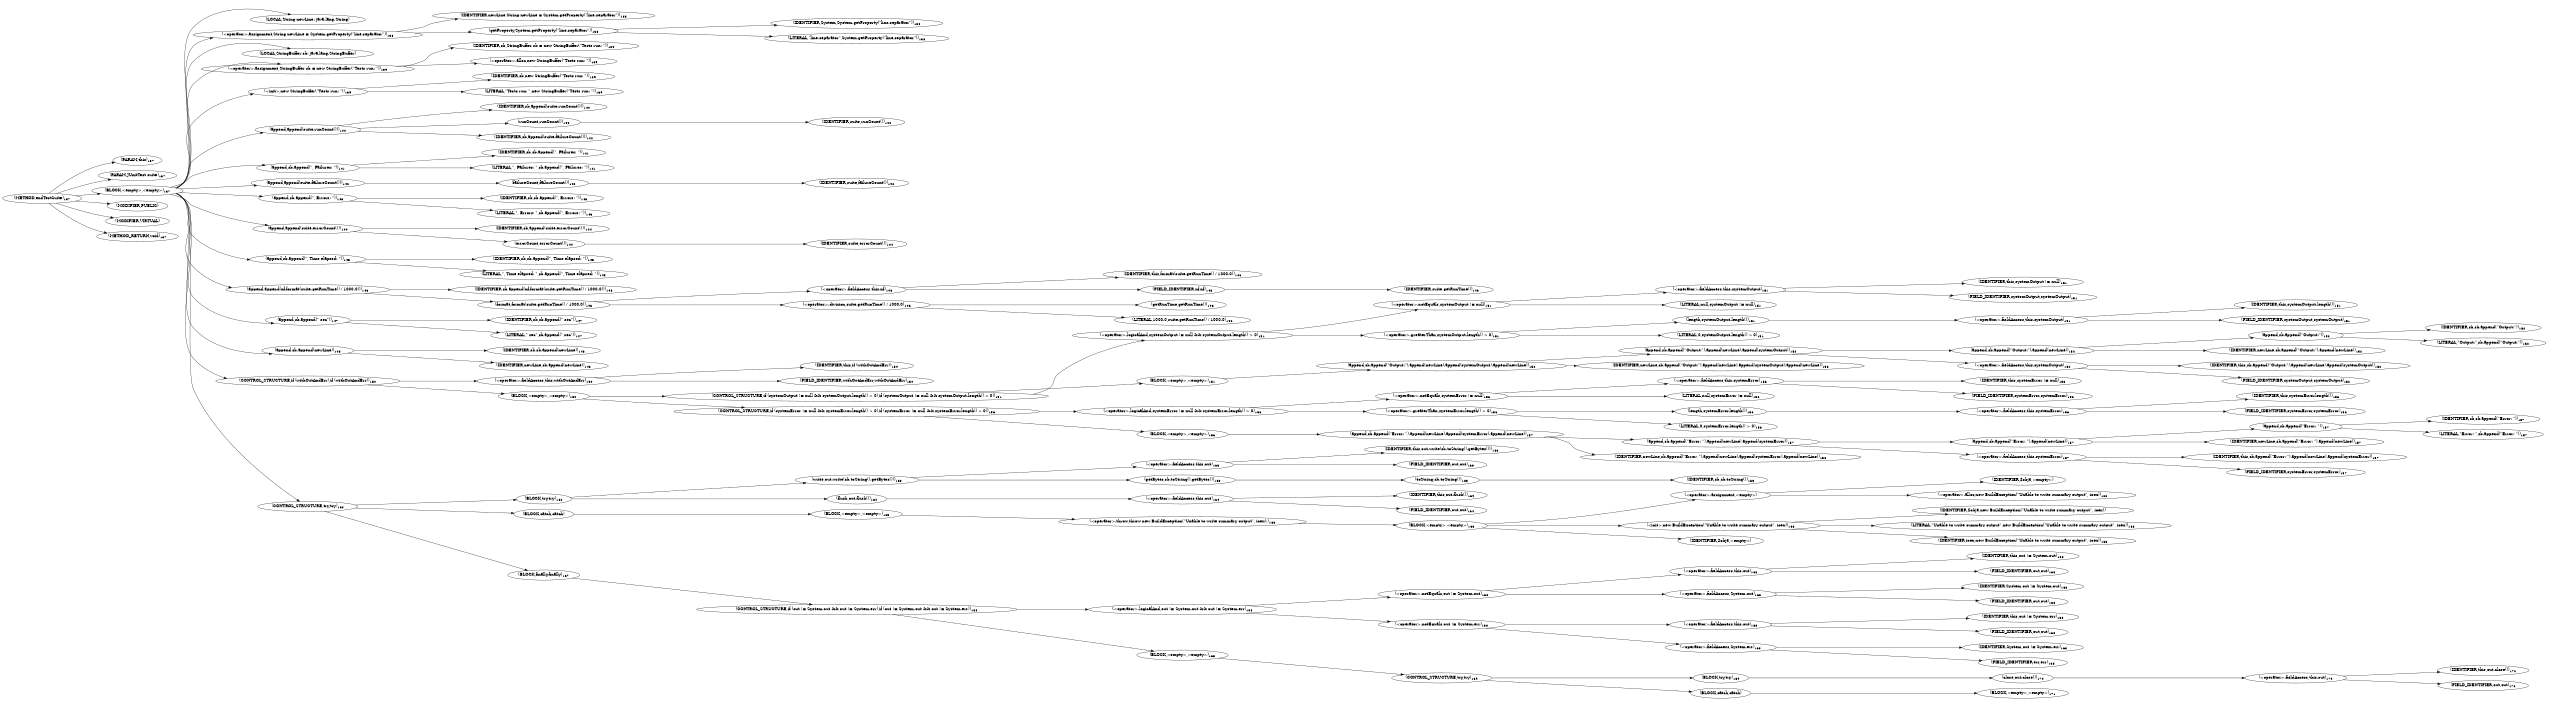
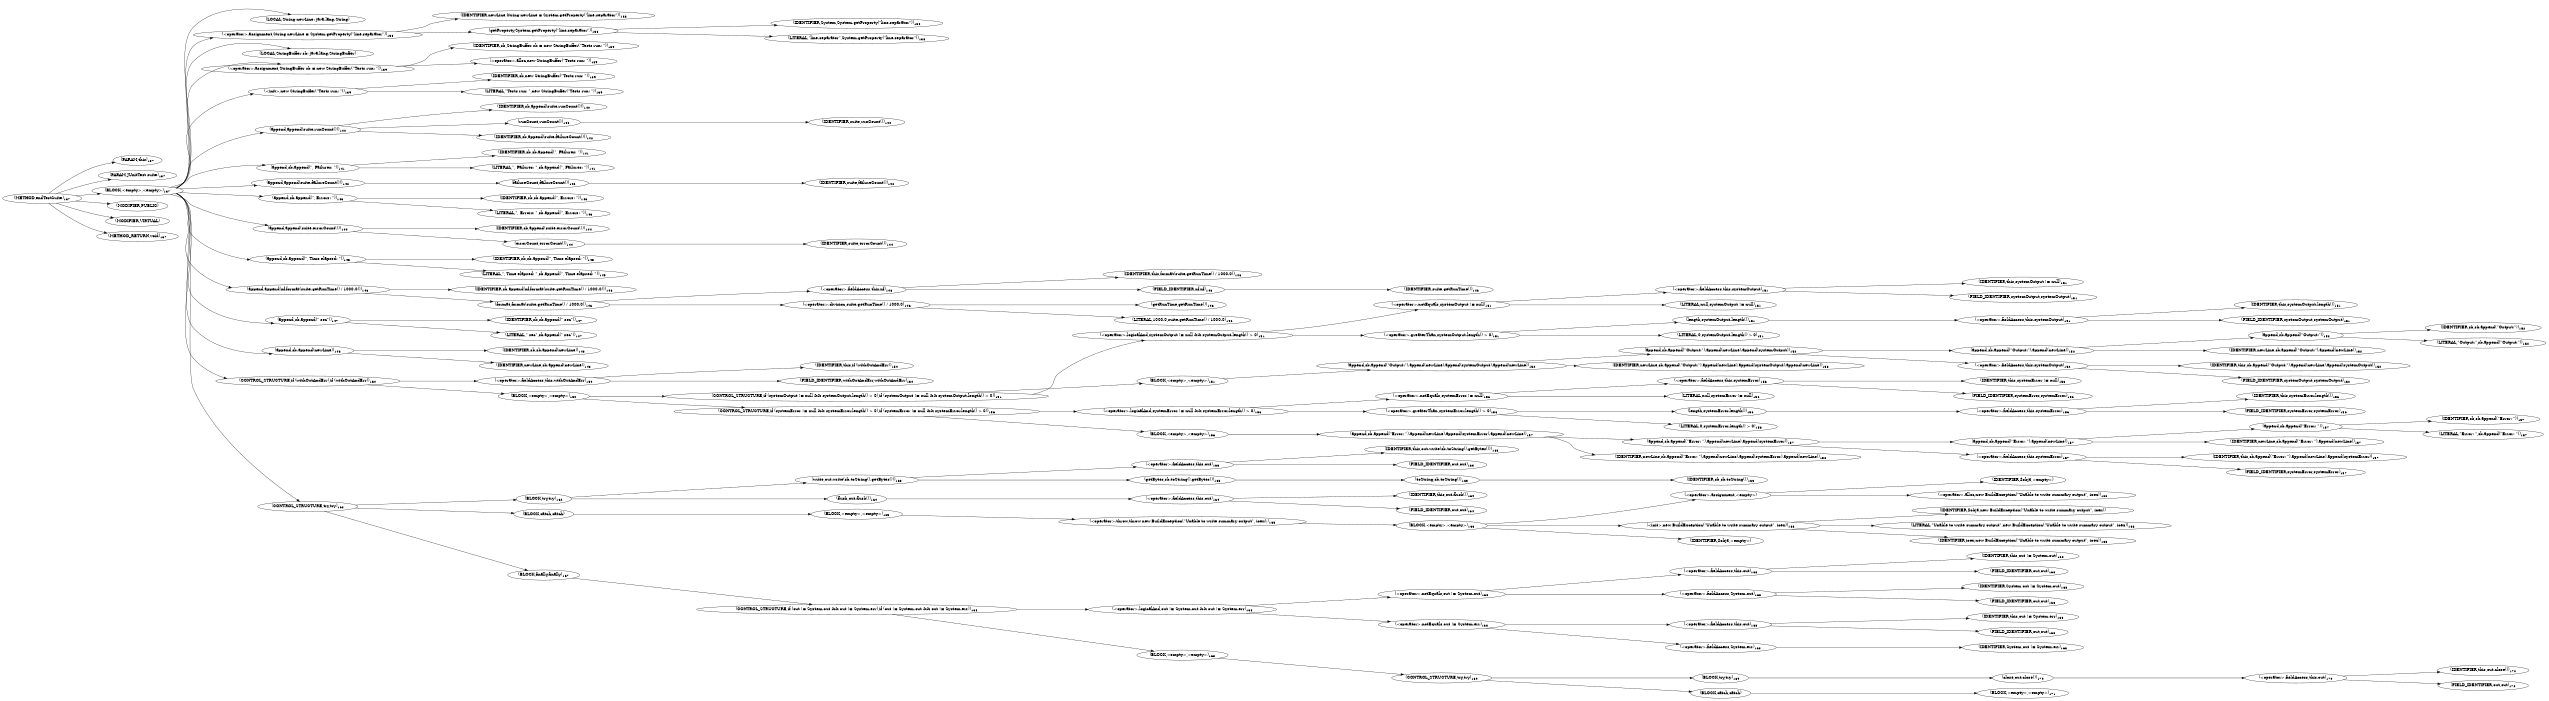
node "(FIELD_IDENTIFIER,err,err)": removed
